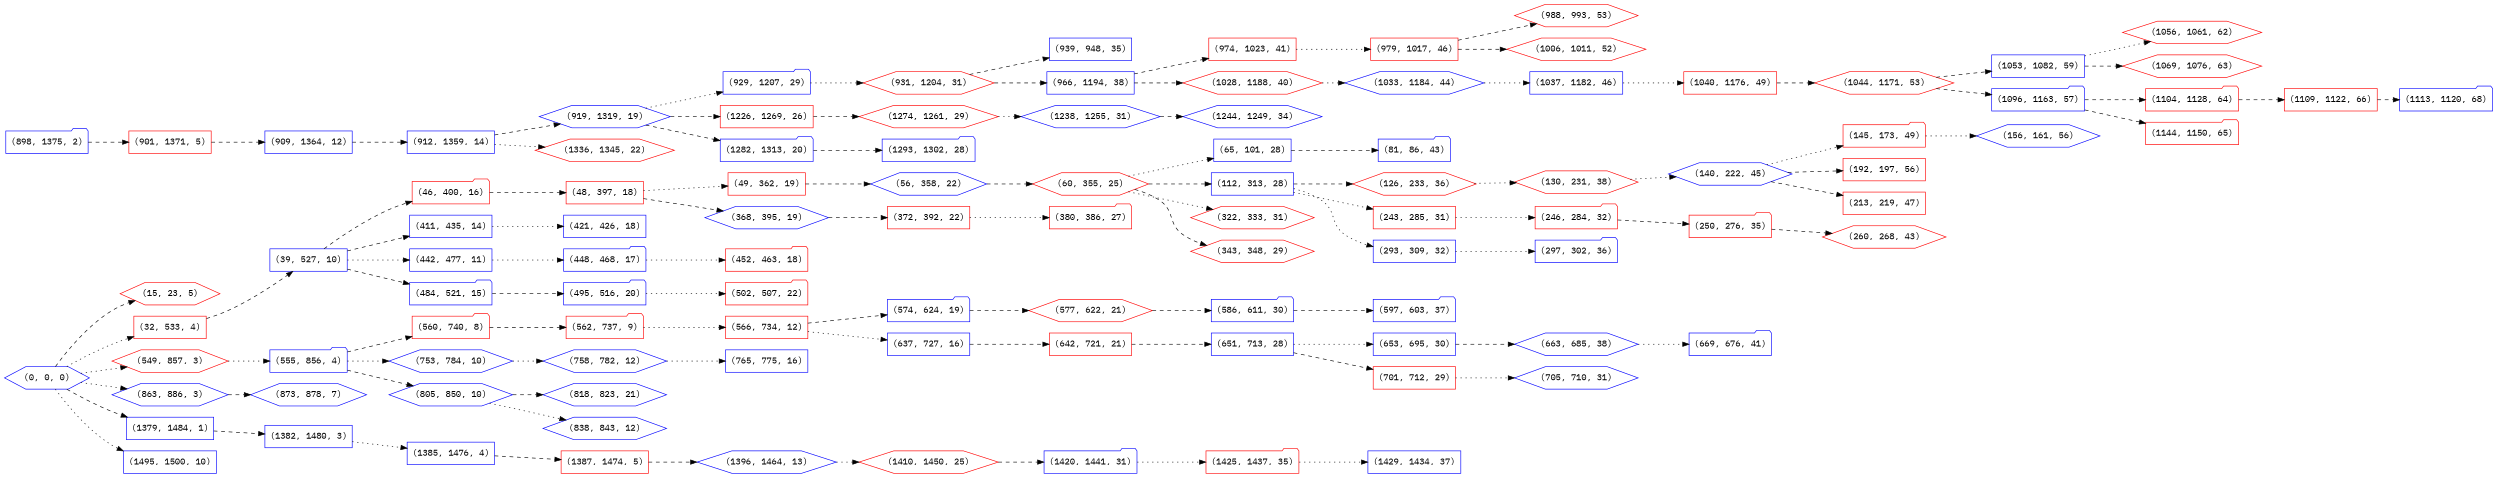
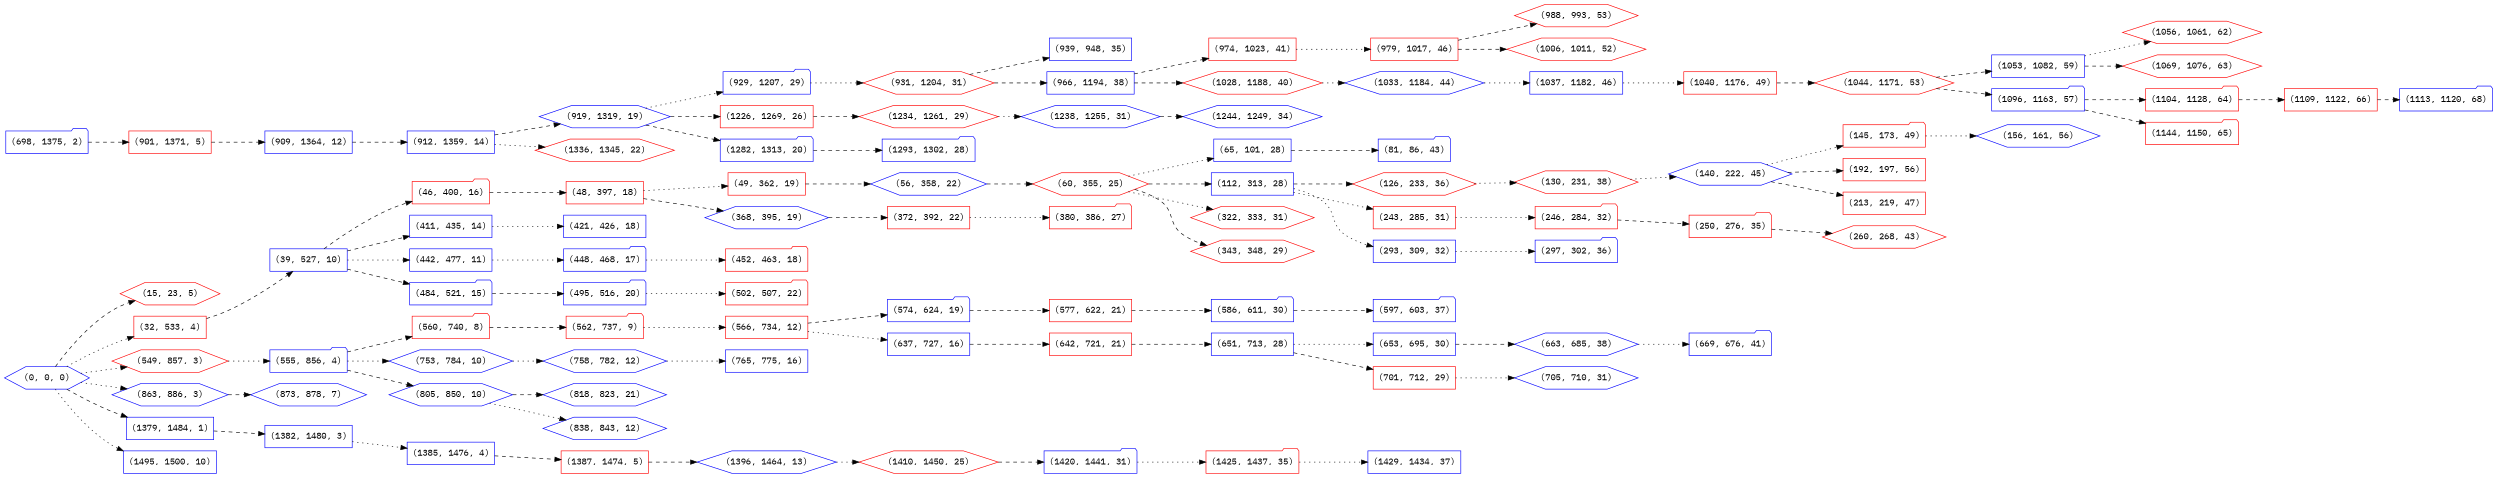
node "(1274, 1261, 29)": label "(1274, 1261, 29)" -> "(1234, 1261, 29)"
node "(898, 1375, 2)": label "(898, 1375, 2)" -> "(698, 1375, 2)"
node "(577, 622, 21)": shape hexagon -> box
